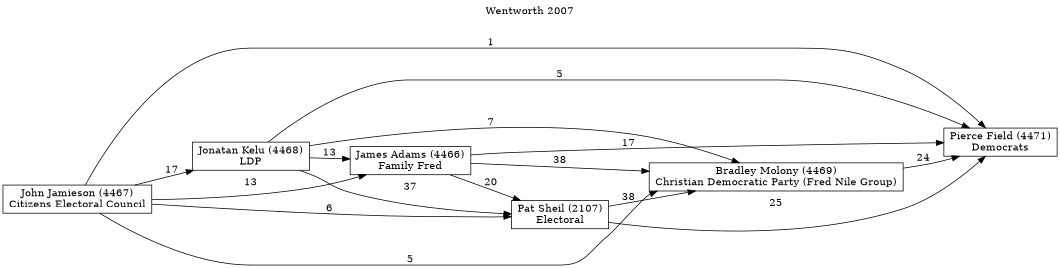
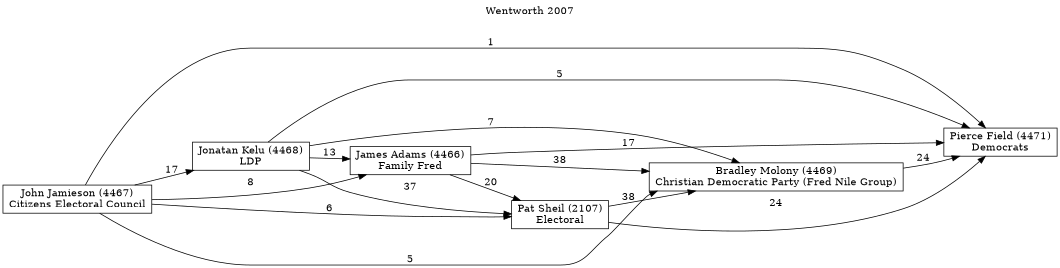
edge "John Jamieson (4467) Citizens Electoral Council" -> "James Adams (4466) Family Fred": label "13" -> "8"
edge "Pat Sheil (2107) Electoral" -> "Pierce Field (4471) Democrats": label "25" -> "24"
